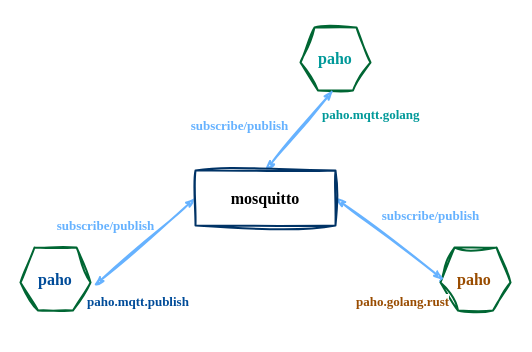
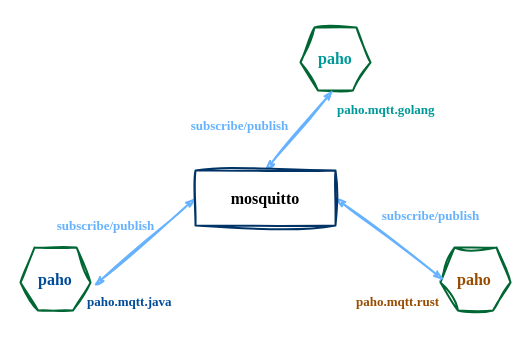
node "paho.mqtt.golang": moved (391, 121) -> (406, 116)
node "paho.mqtt.publish": label "paho.mqtt.publish" -> "paho.mqtt.java"
node "paho.golang.rust": label "paho.golang.rust" -> "paho.mqtt.rust"
